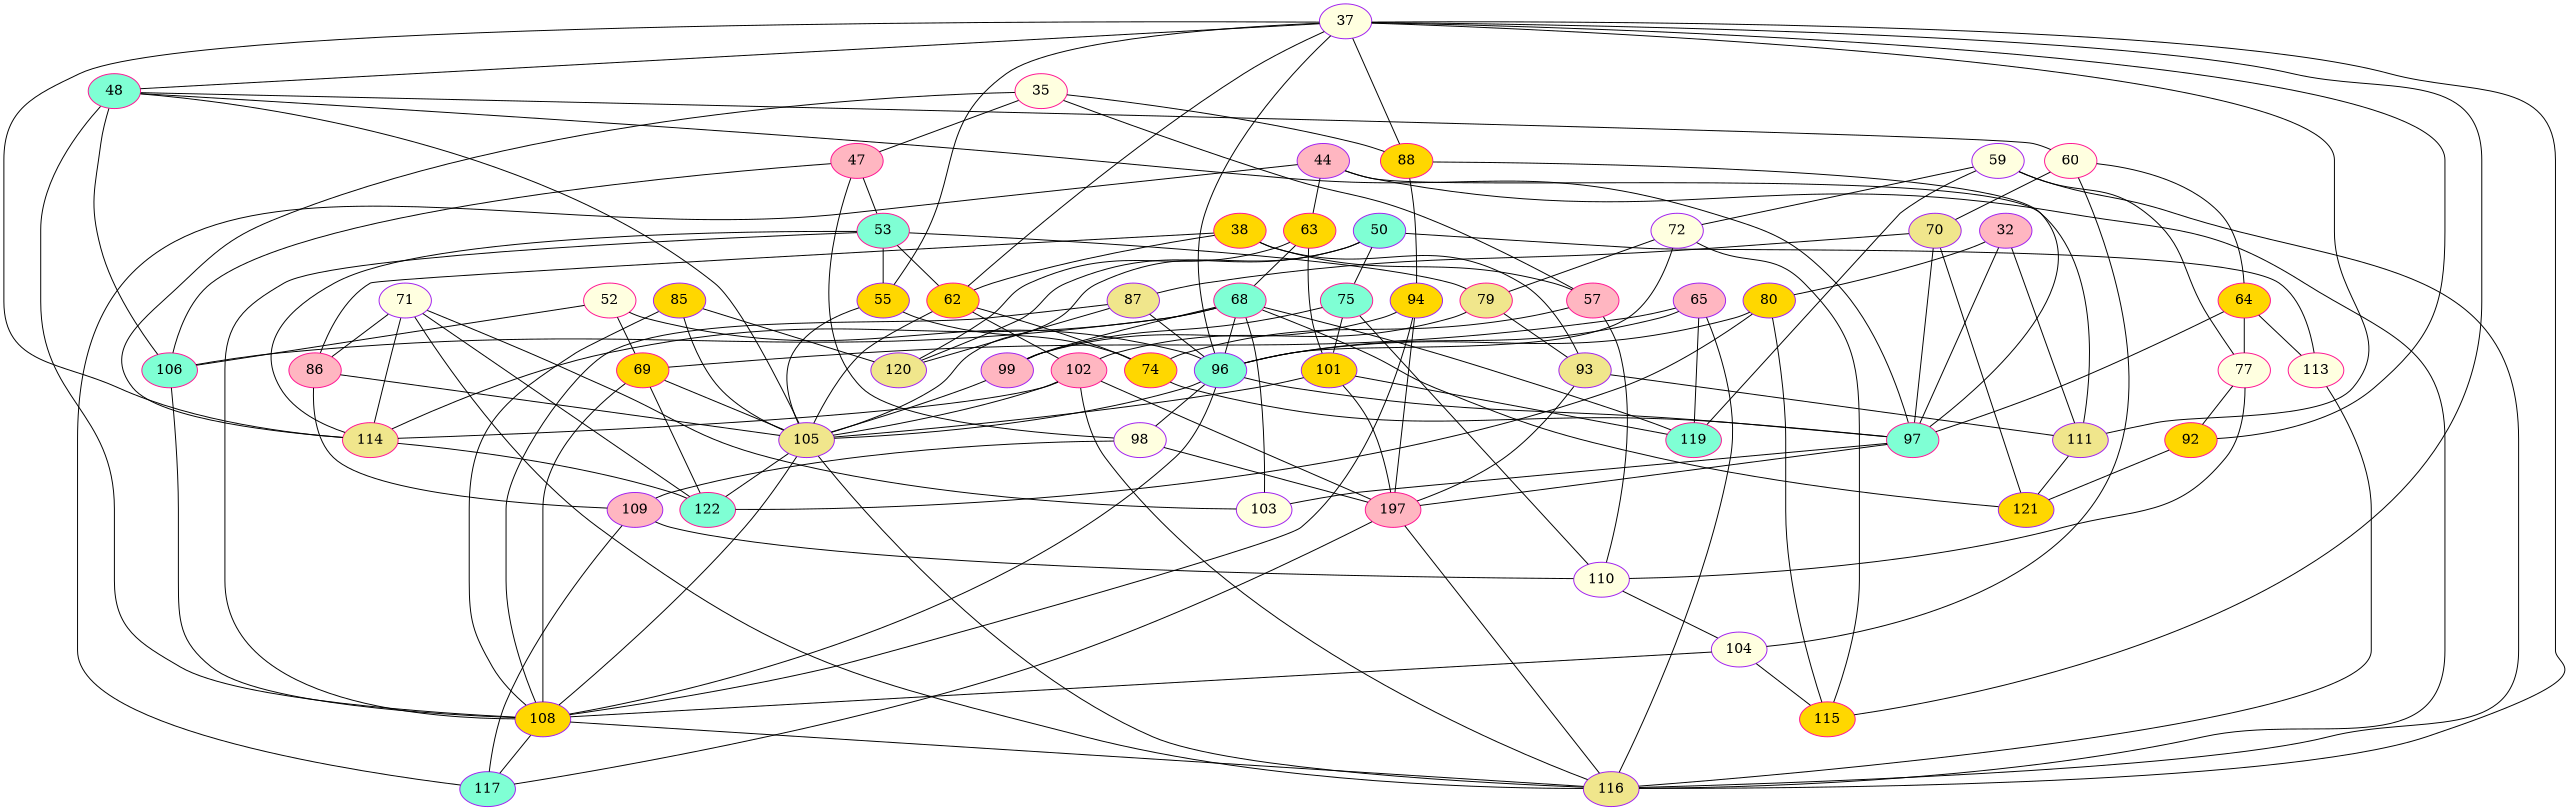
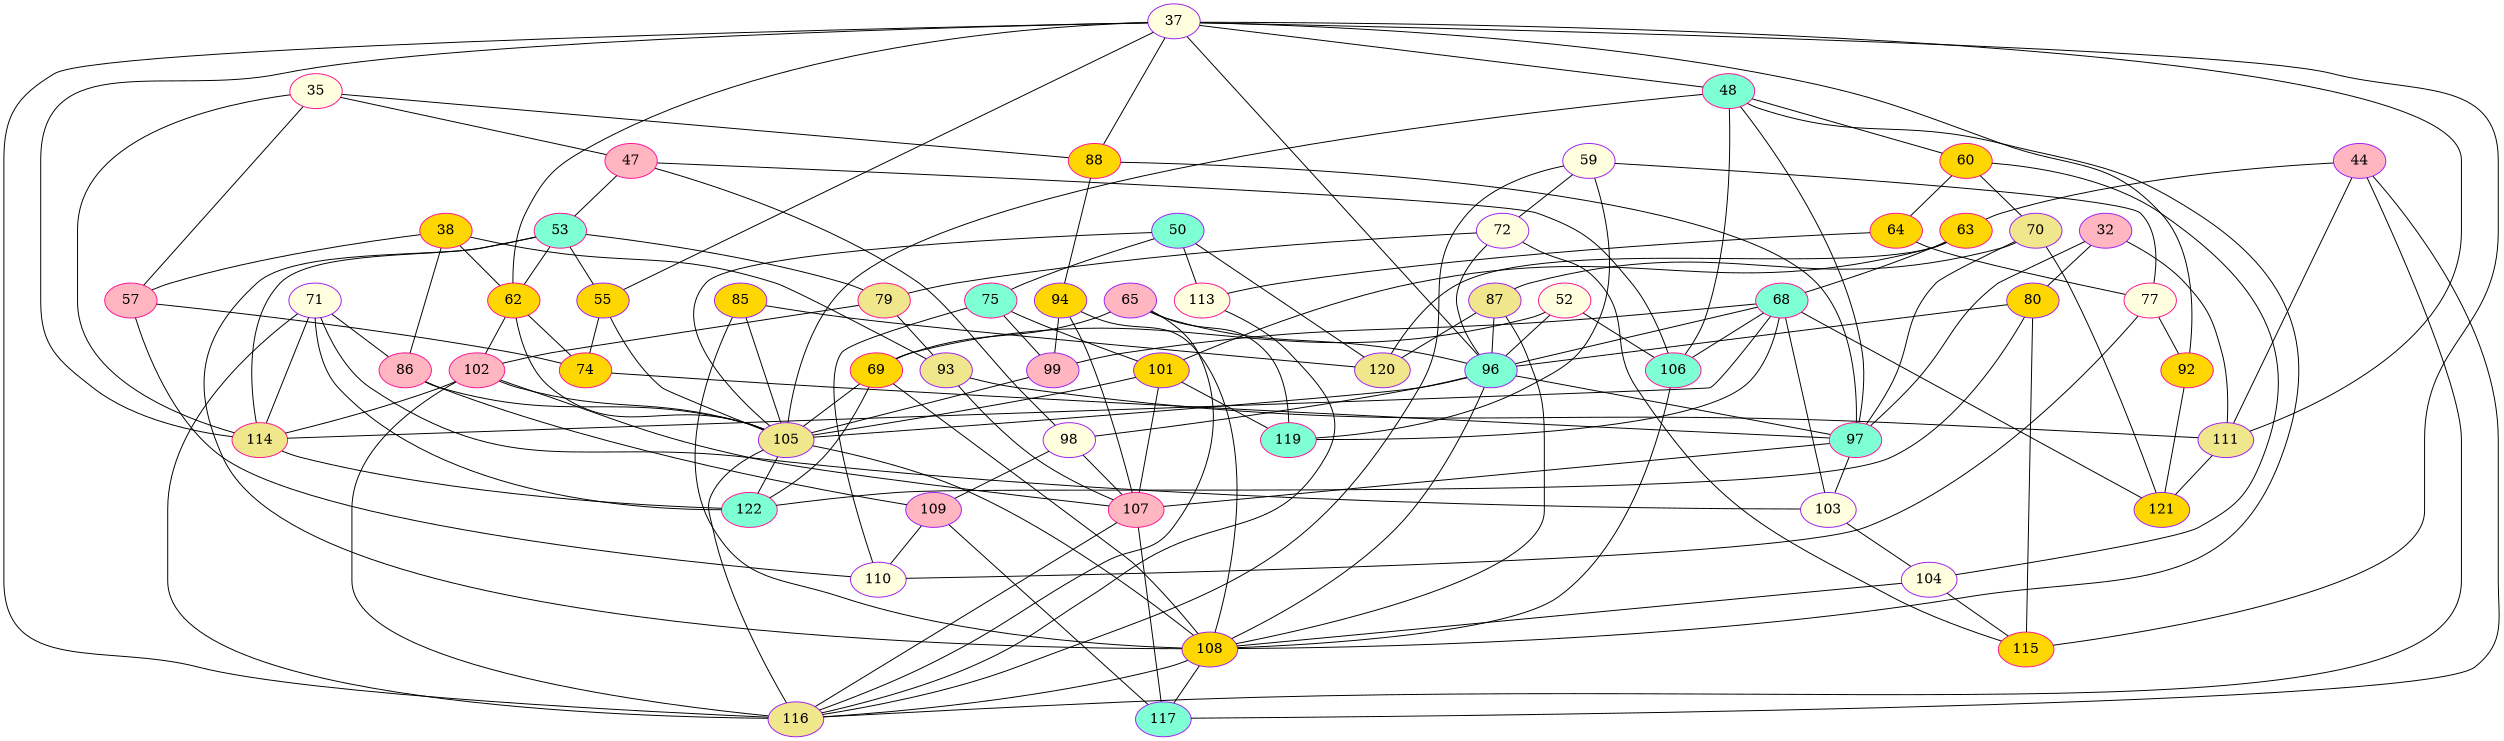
node "60": fillcolor lightyellow -> gold
edge "64" -- "97": removed
node "197": label "197" -> "107"
edge "110" -- "104": now "103" -- "104"
